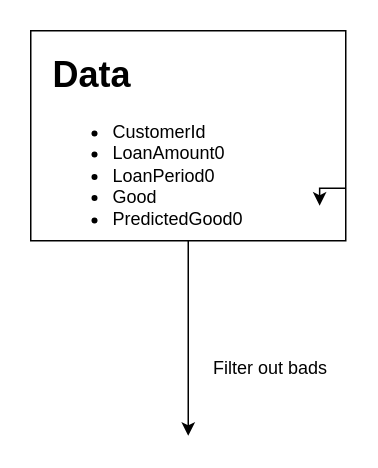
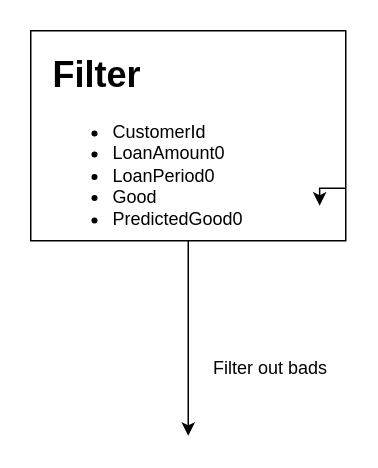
node "Data CustomerId LoanAmount0 LoanPeriod0 Good PredictedGood0": label "Data CustomerId LoanAmount0 LoanPeriod0 Good PredictedGood0" -> "Filter CustomerId LoanAmount0 LoanPeriod0 Good PredictedGood0"
